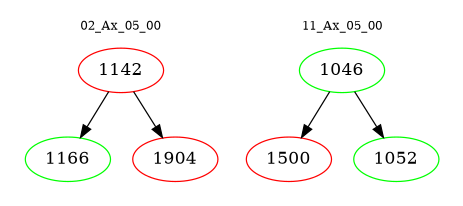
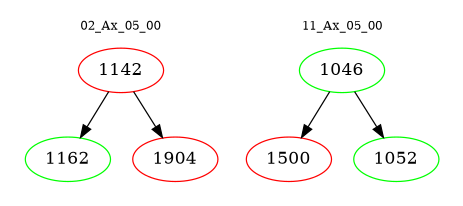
node "1166": label "1166" -> "1162"
